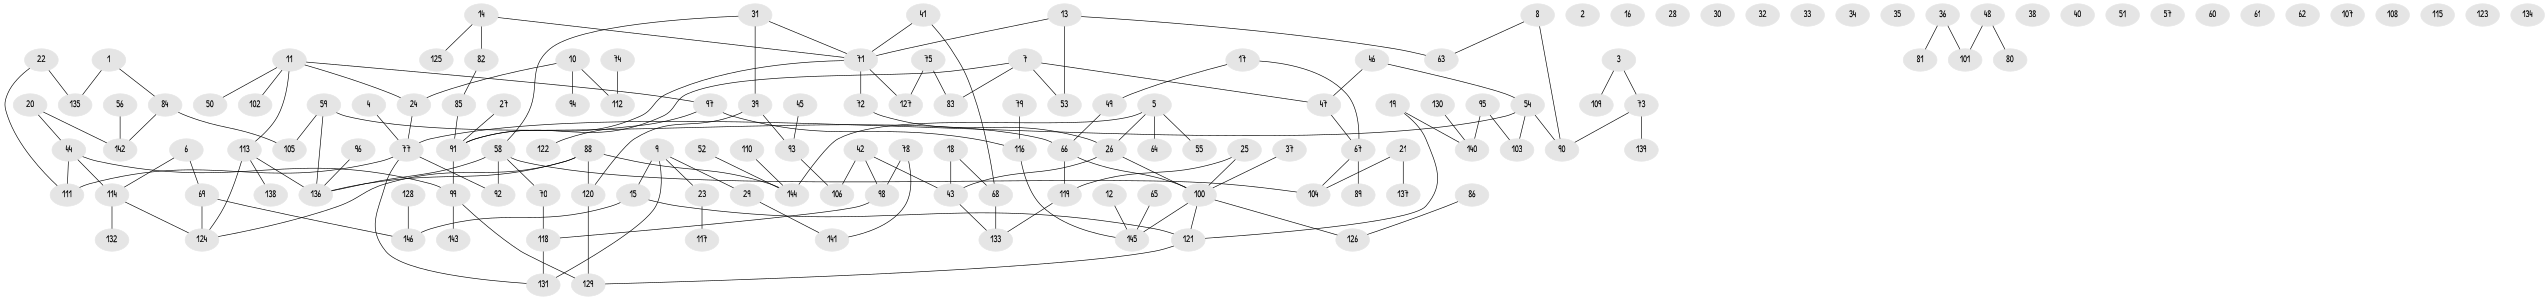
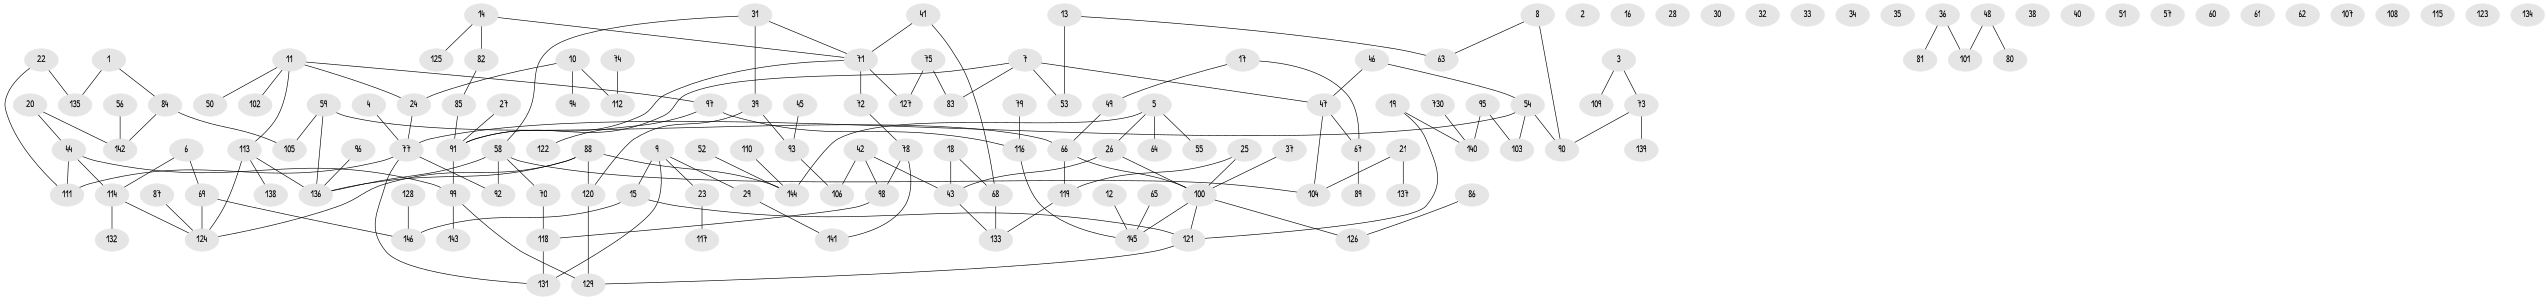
edge "13" -- "71": removed
node "130": label "130" -> "730"
edge "72" -- "26": now "72" -- "78"
edge "67" -- "104": now "47" -- "104"
node "87": added
